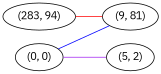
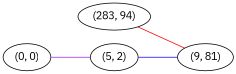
edge "(9, 81)" -- "(0, 0)": now "(9, 81)" -- "(5, 2)"
